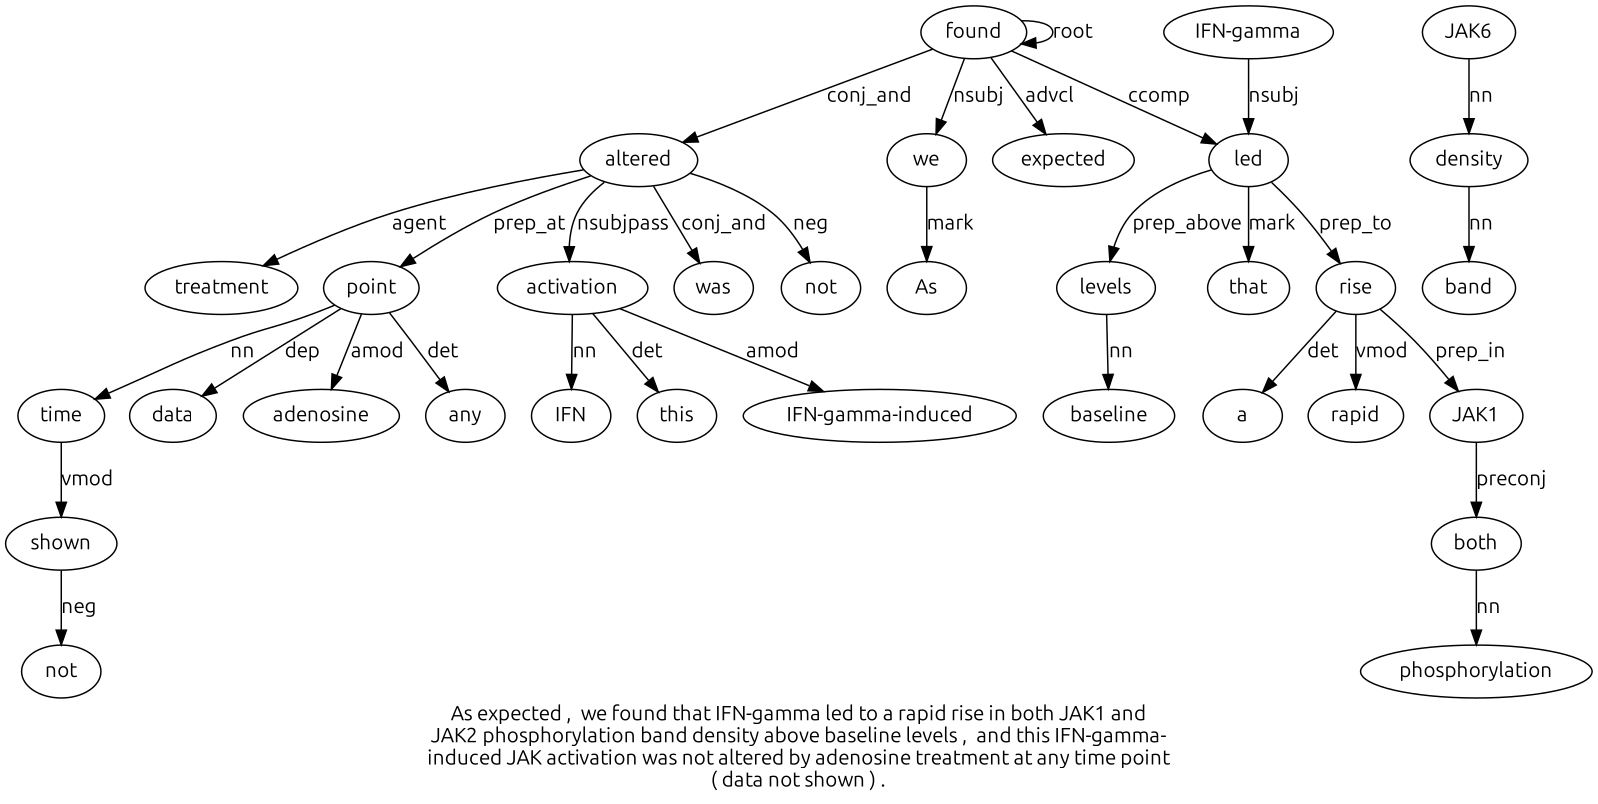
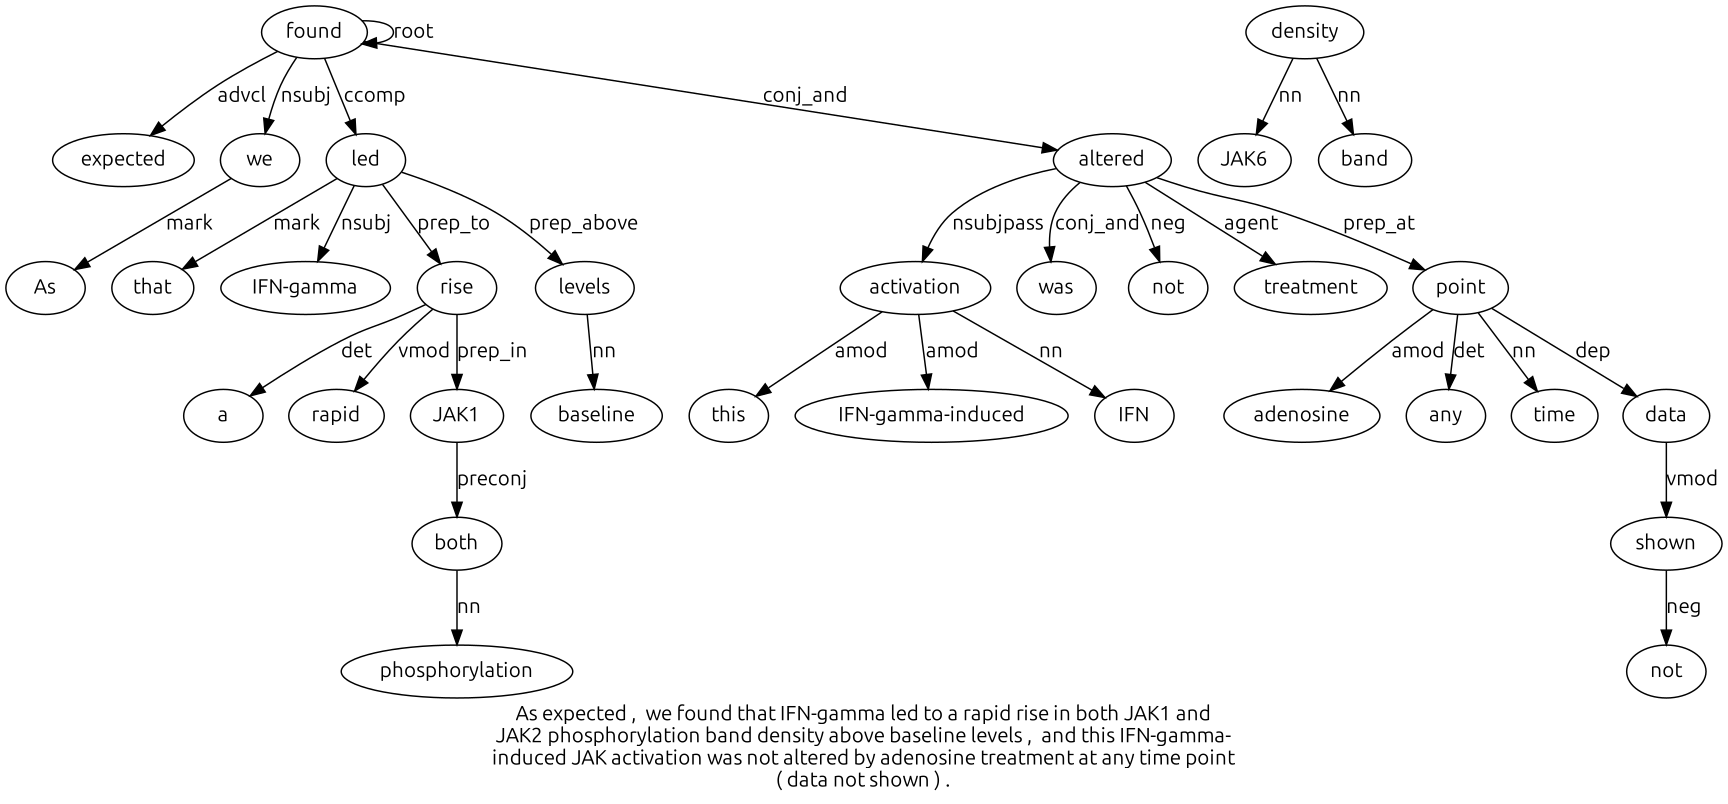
edge "IFN-gamma" -> "led": reversed
edge "JAK6" -> "density": reversed
edge "activation" -> "this": label "det" -> "amod"
edge "time" -> "shown": now "data" -> "shown"
